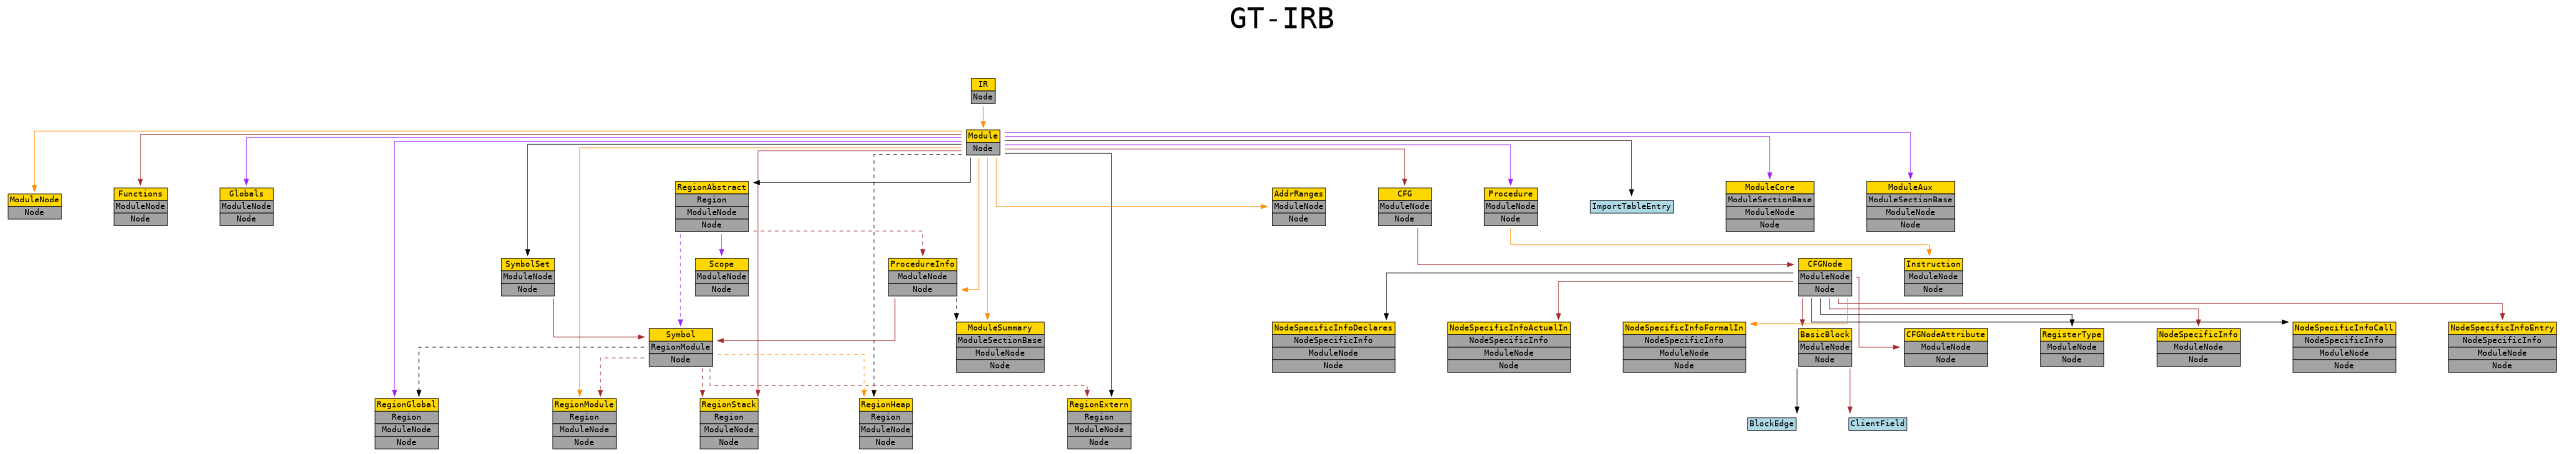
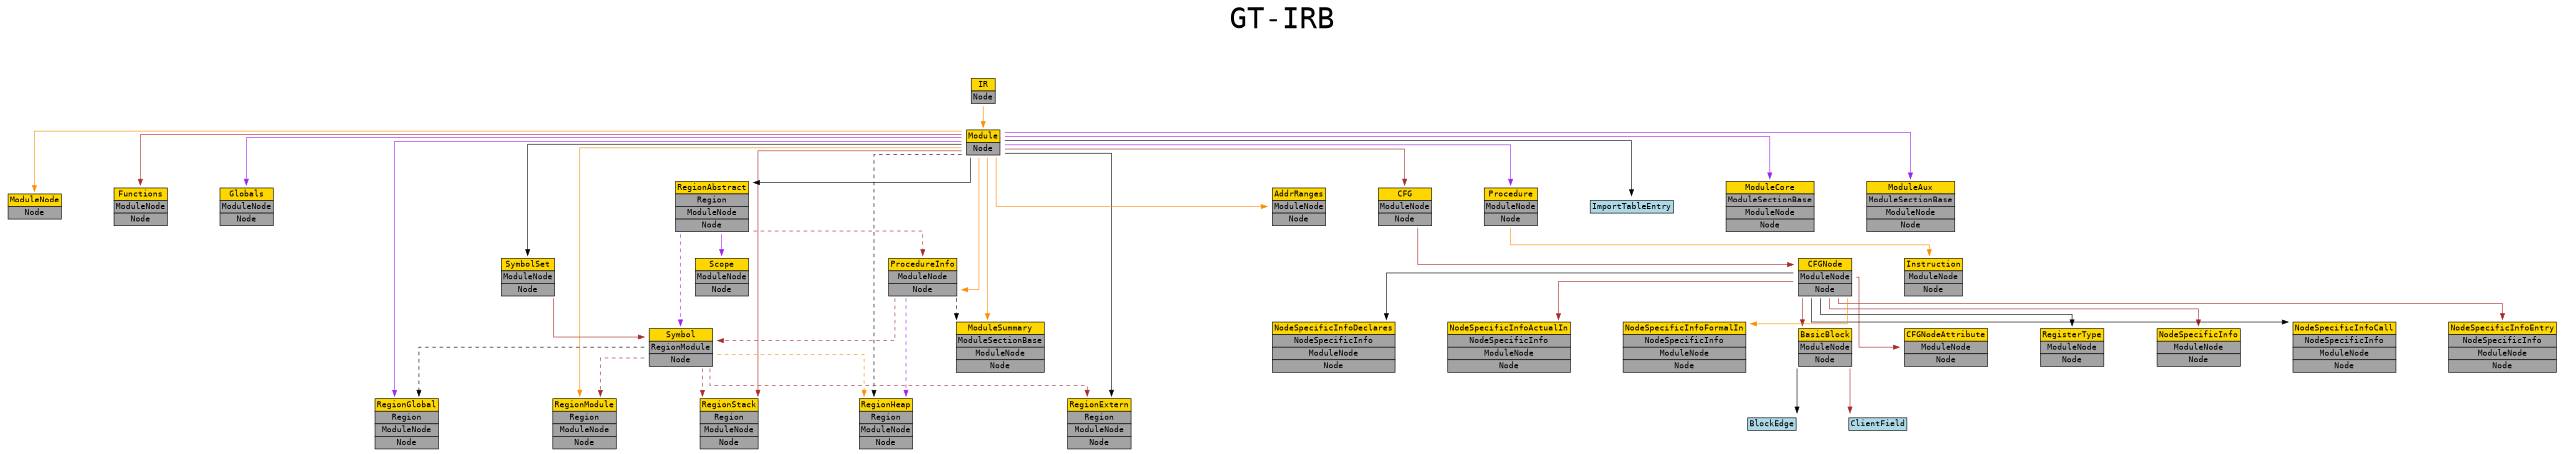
edge "ProcedureInfo" -> "Symbol": style solid -> dashed
edge "ProcedureInfo" -> "RegionHeap": added
